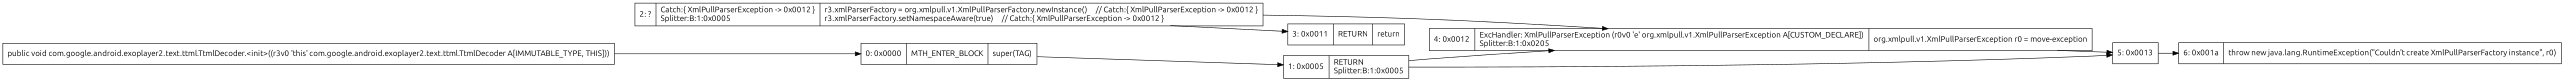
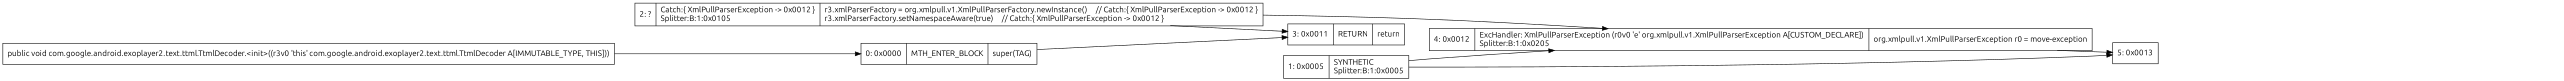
node "2: ?": text "Splitter:B:1:0x0005" -> "Splitter:B:1:0x0105"
node "6: 0x001a": removed
edge "0: 0x0000" -> "1: 0x0005": now "0: 0x0000" -> "3: 0x0011"
node "1: 0x0005": text "RETURN" -> "SYNTHETIC"
